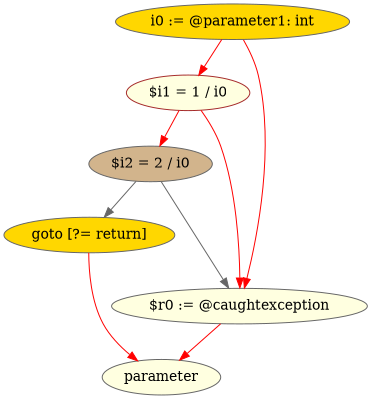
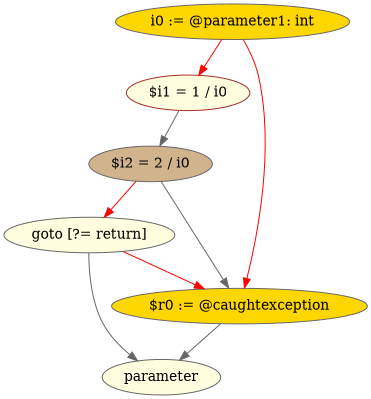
edge "$i1 = 1 / i0" -> "$i2 = 2 / i0": color red -> gray40
edge "$i1 = 1 / i0" -> "$r0 := @caughtexception": now "goto [?= return]" -> "$r0 := @caughtexception"
edge "$i2 = 2 / i0" -> "goto [?= return]": color gray40 -> red
node "goto [?= return]": fillcolor gold -> lightyellow
node "$r0 := @caughtexception": fillcolor lightyellow -> gold
edge "goto [?= return]" -> "parameter": color red -> gray40
edge "$r0 := @caughtexception" -> "parameter": color red -> gray40
